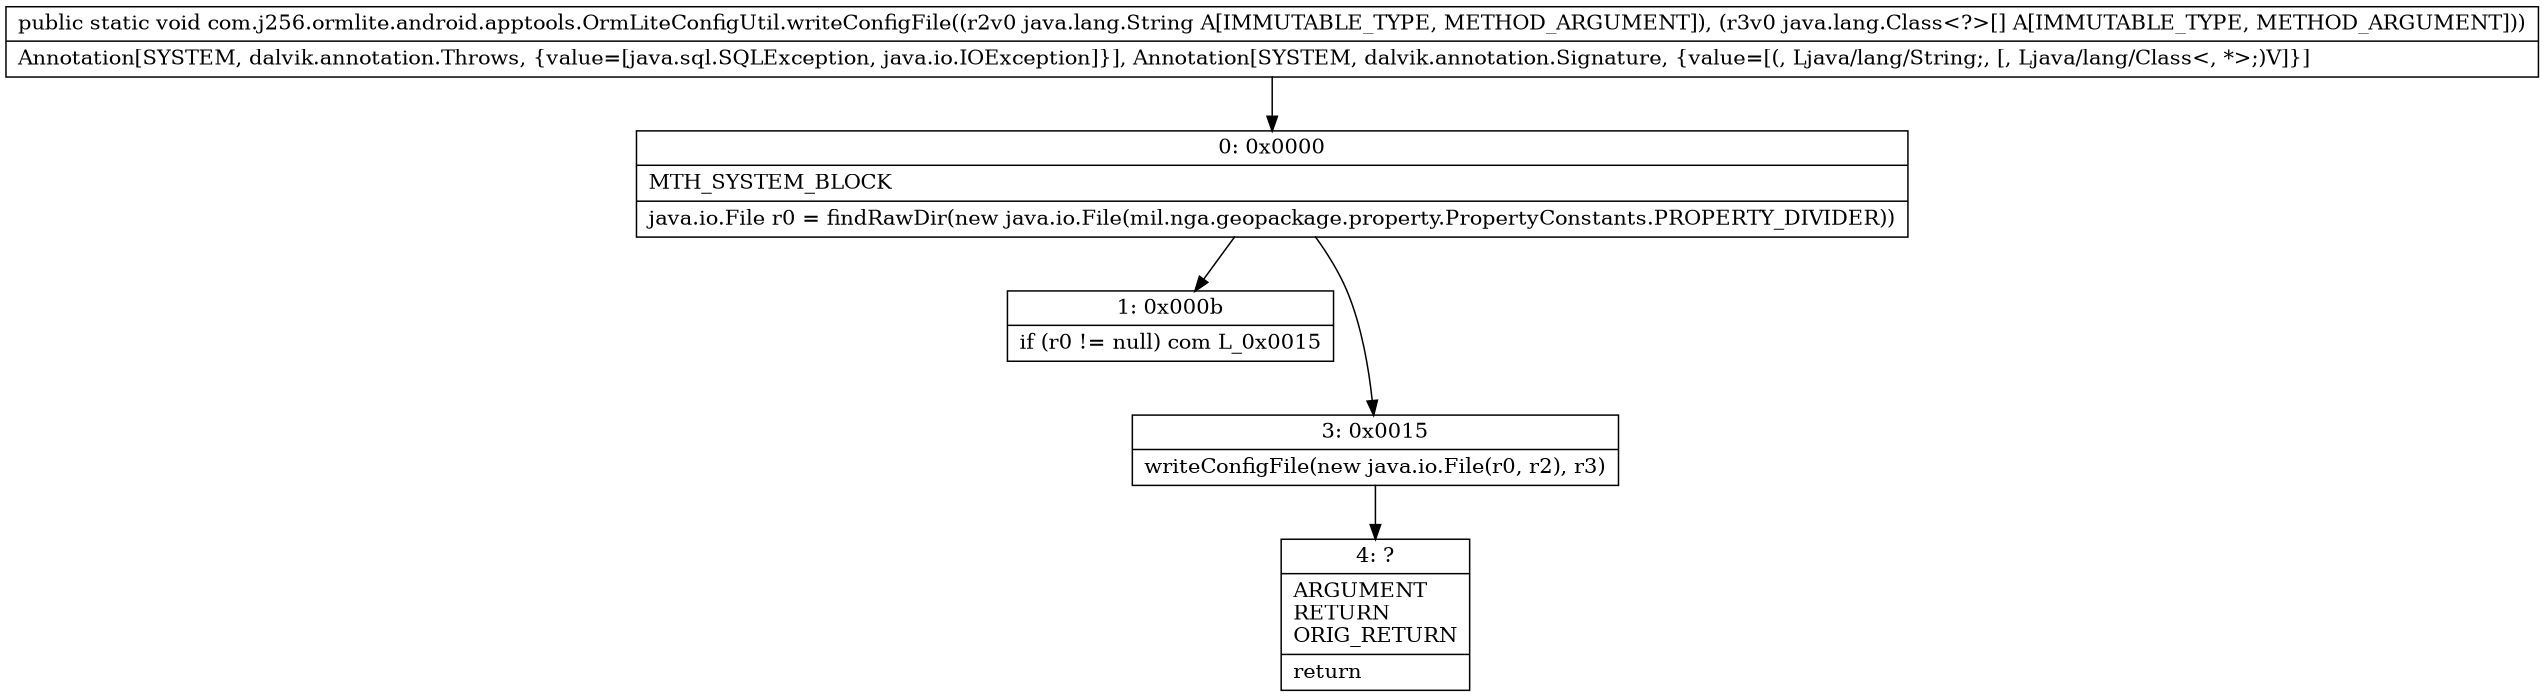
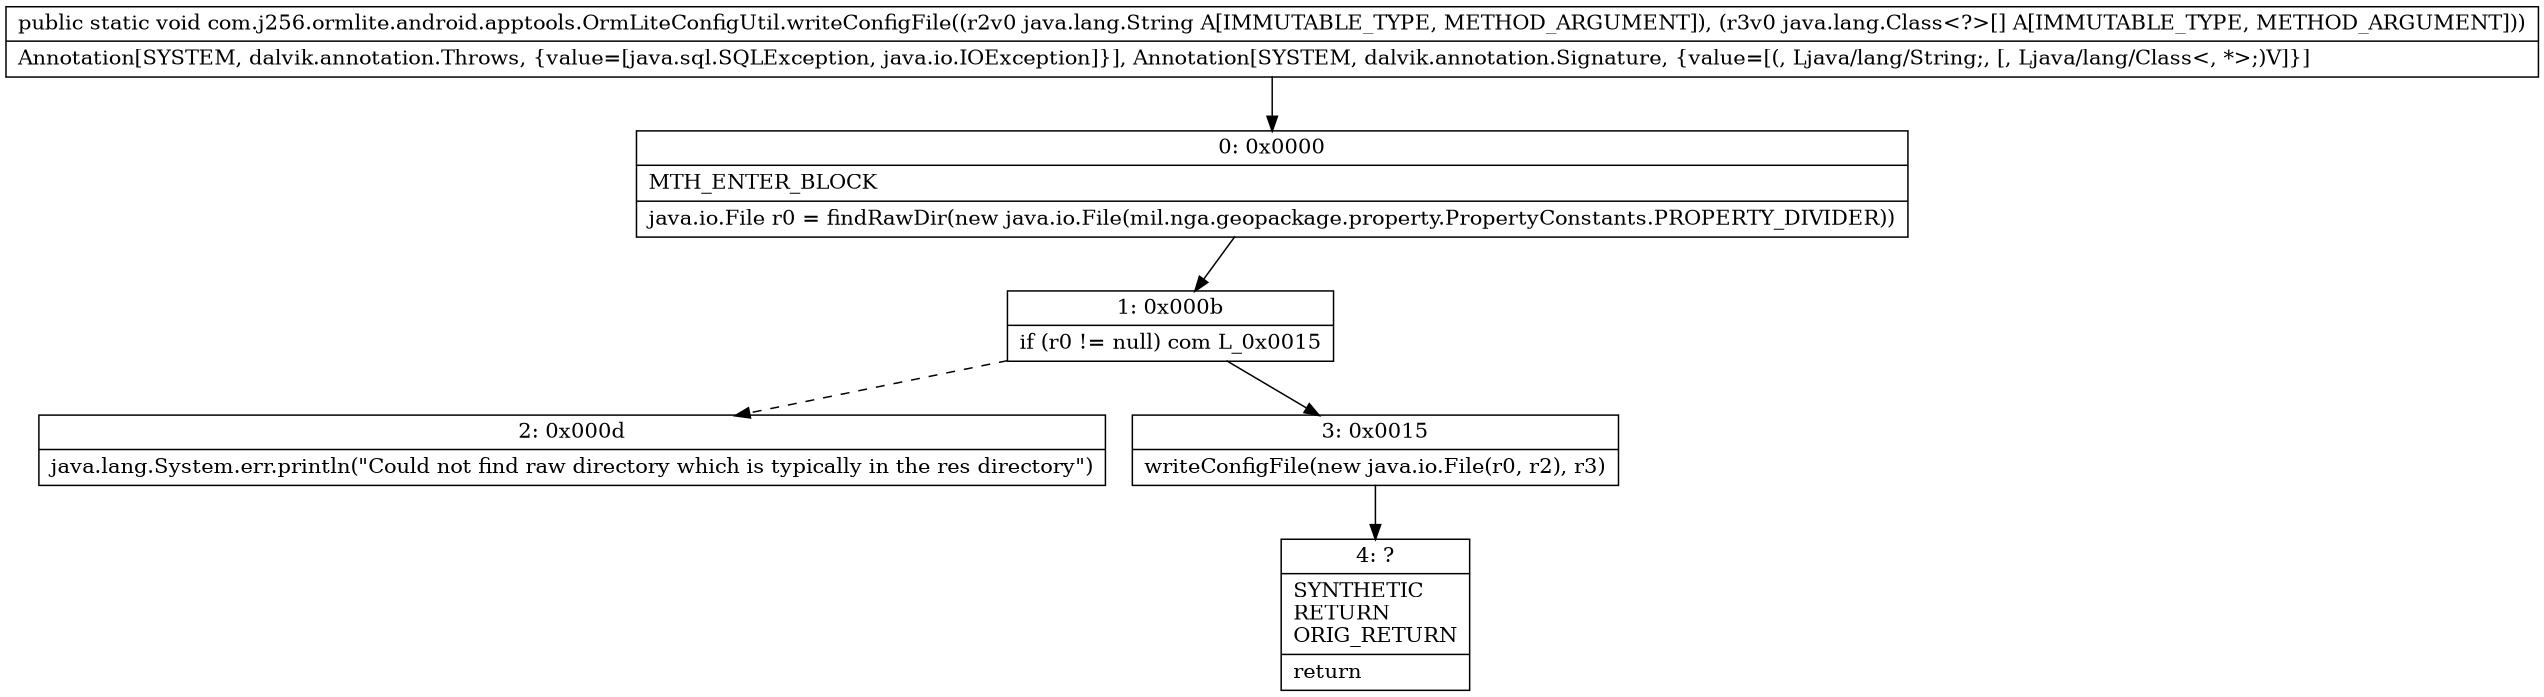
node "0: 0x0000": text "MTH_SYSTEM_BLOCK" -> "MTH_ENTER_BLOCK"
edge "0: 0x0000" -> "3: 0x0015": now "1: 0x000b" -> "3: 0x0015"
node "2: 0x000d": added
node "4: ?": text "ARGUMENT" -> "SYNTHETIC"
